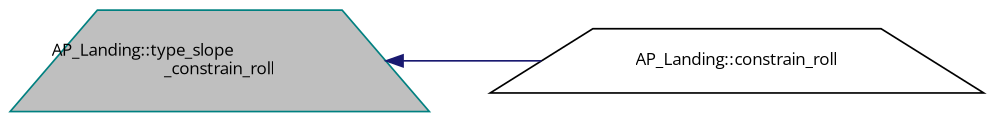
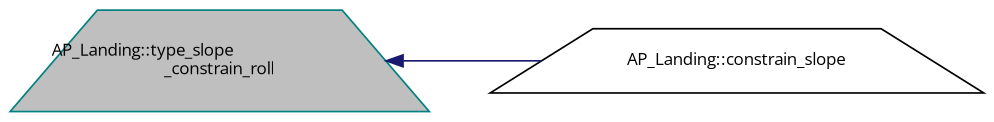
node "AP_Landing::constrain_roll": label "AP_Landing::constrain_roll" -> "AP_Landing::constrain_slope"
